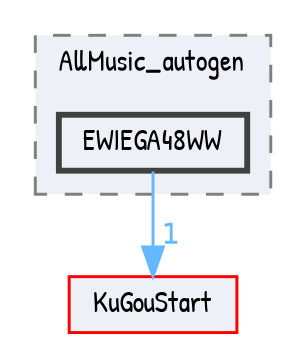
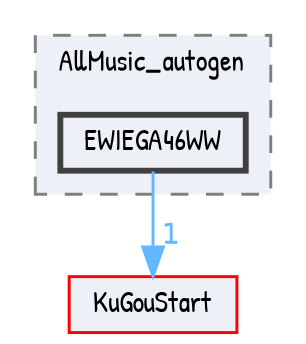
node "EWIEGA48WW": label "EWIEGA48WW" -> "EWIEGA46WW"
